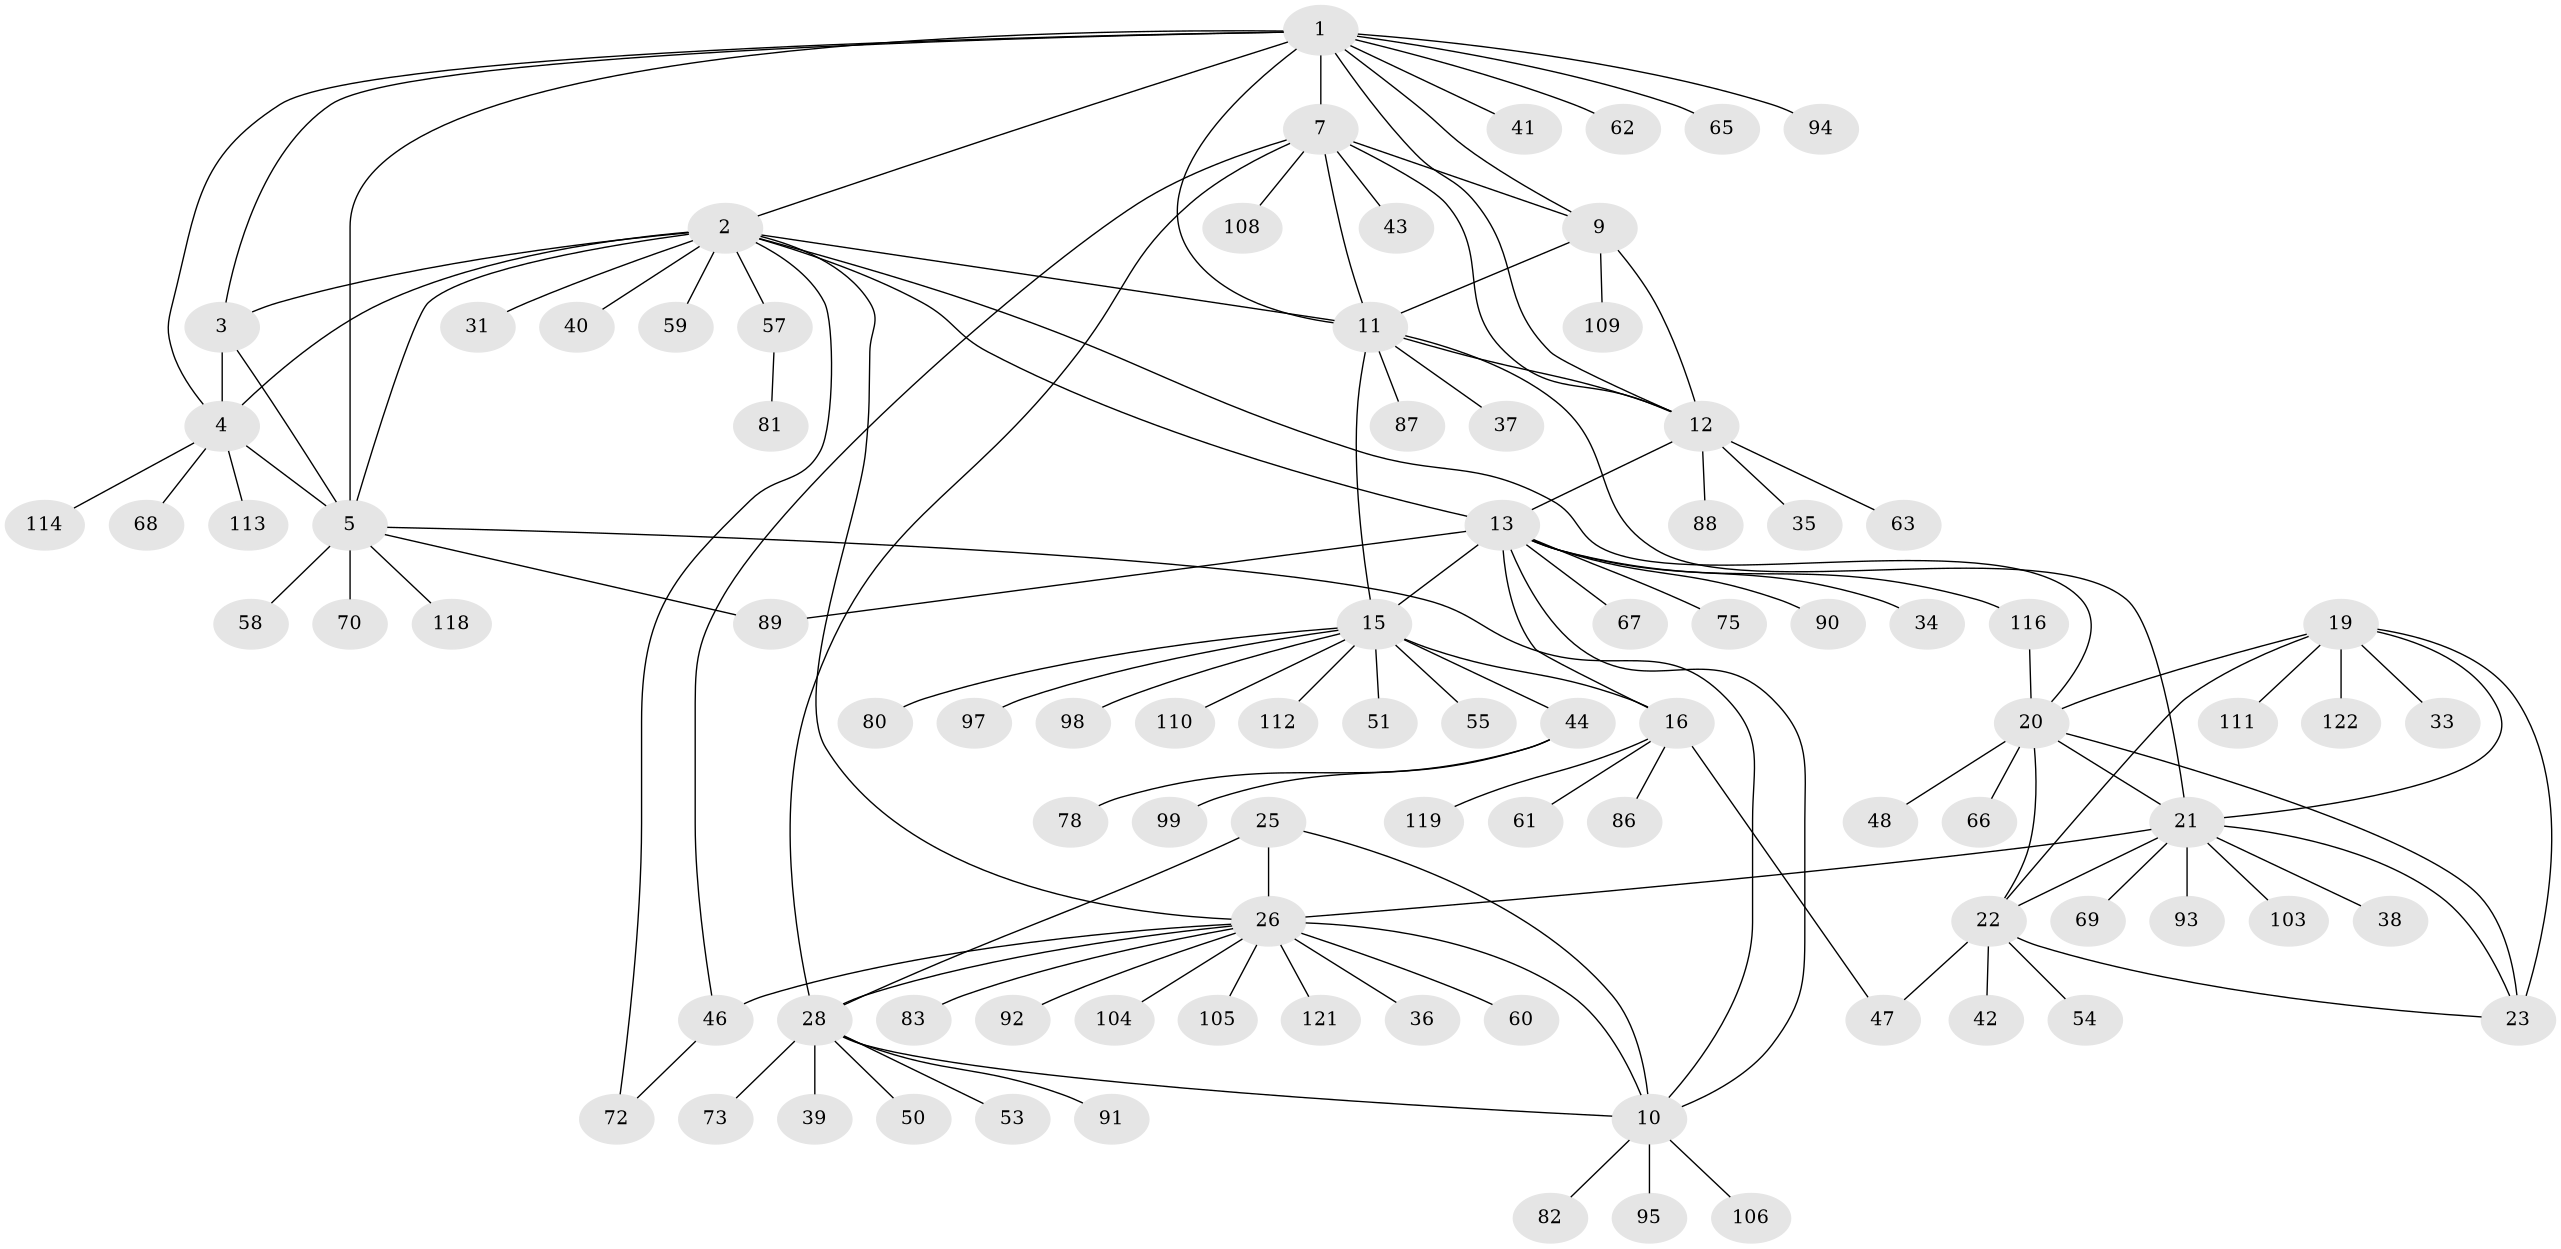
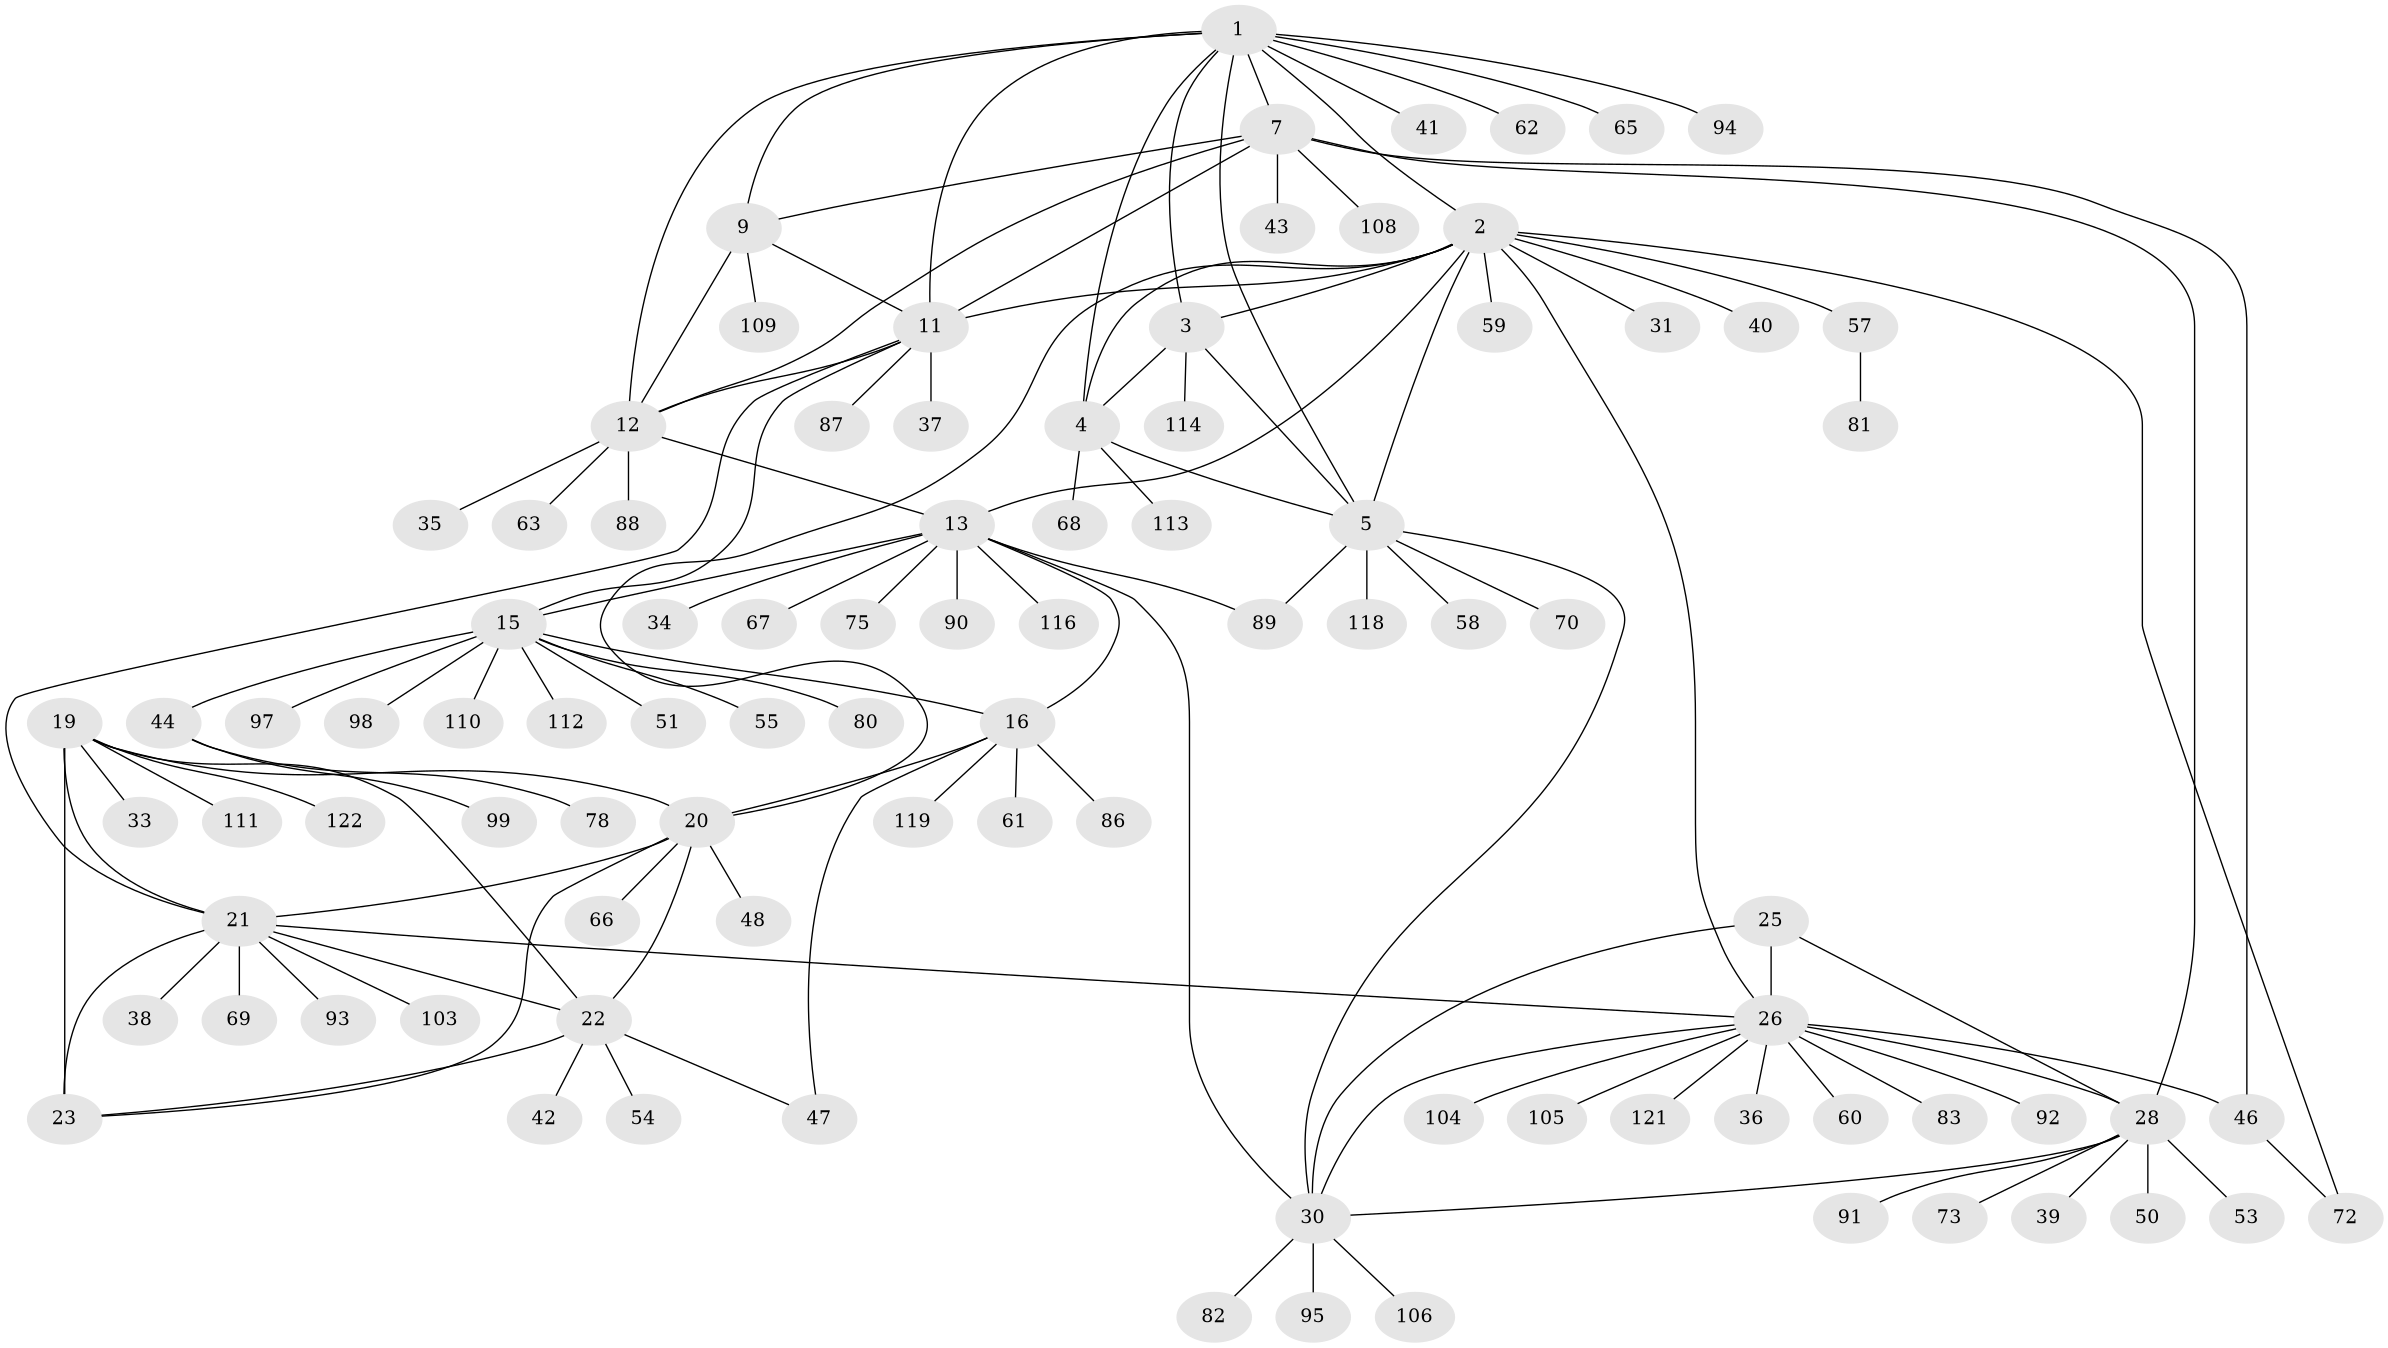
edge "4" -- "114": now "3" -- "114"
edge "116" -- "20": now "16" -- "20"
node "10": label "10" -> "30"
